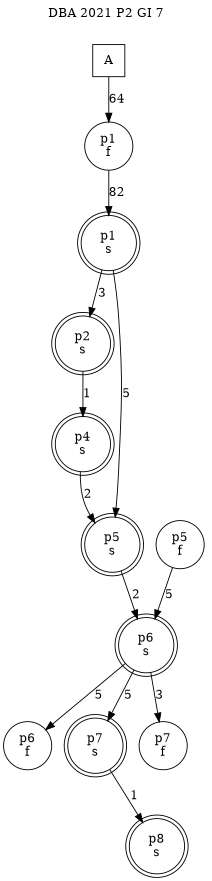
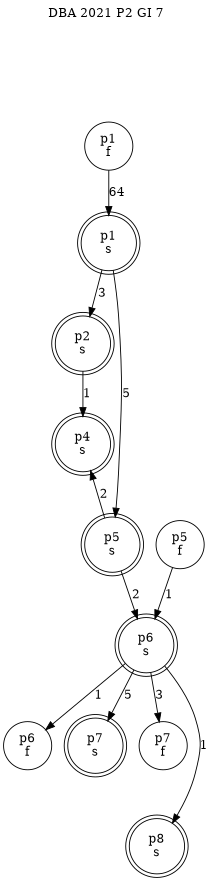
node "A": removed
edge "p1 f" -> "p1 s": label "82" -> "64"
edge "p4 s" -> "p5 s": reversed
edge "p5 f" -> "p6 s": label "5" -> "1"
edge "p6 s" -> "p6 f": label "5" -> "1"
edge "p7 s" -> "p8 s": now "p6 s" -> "p8 s"
